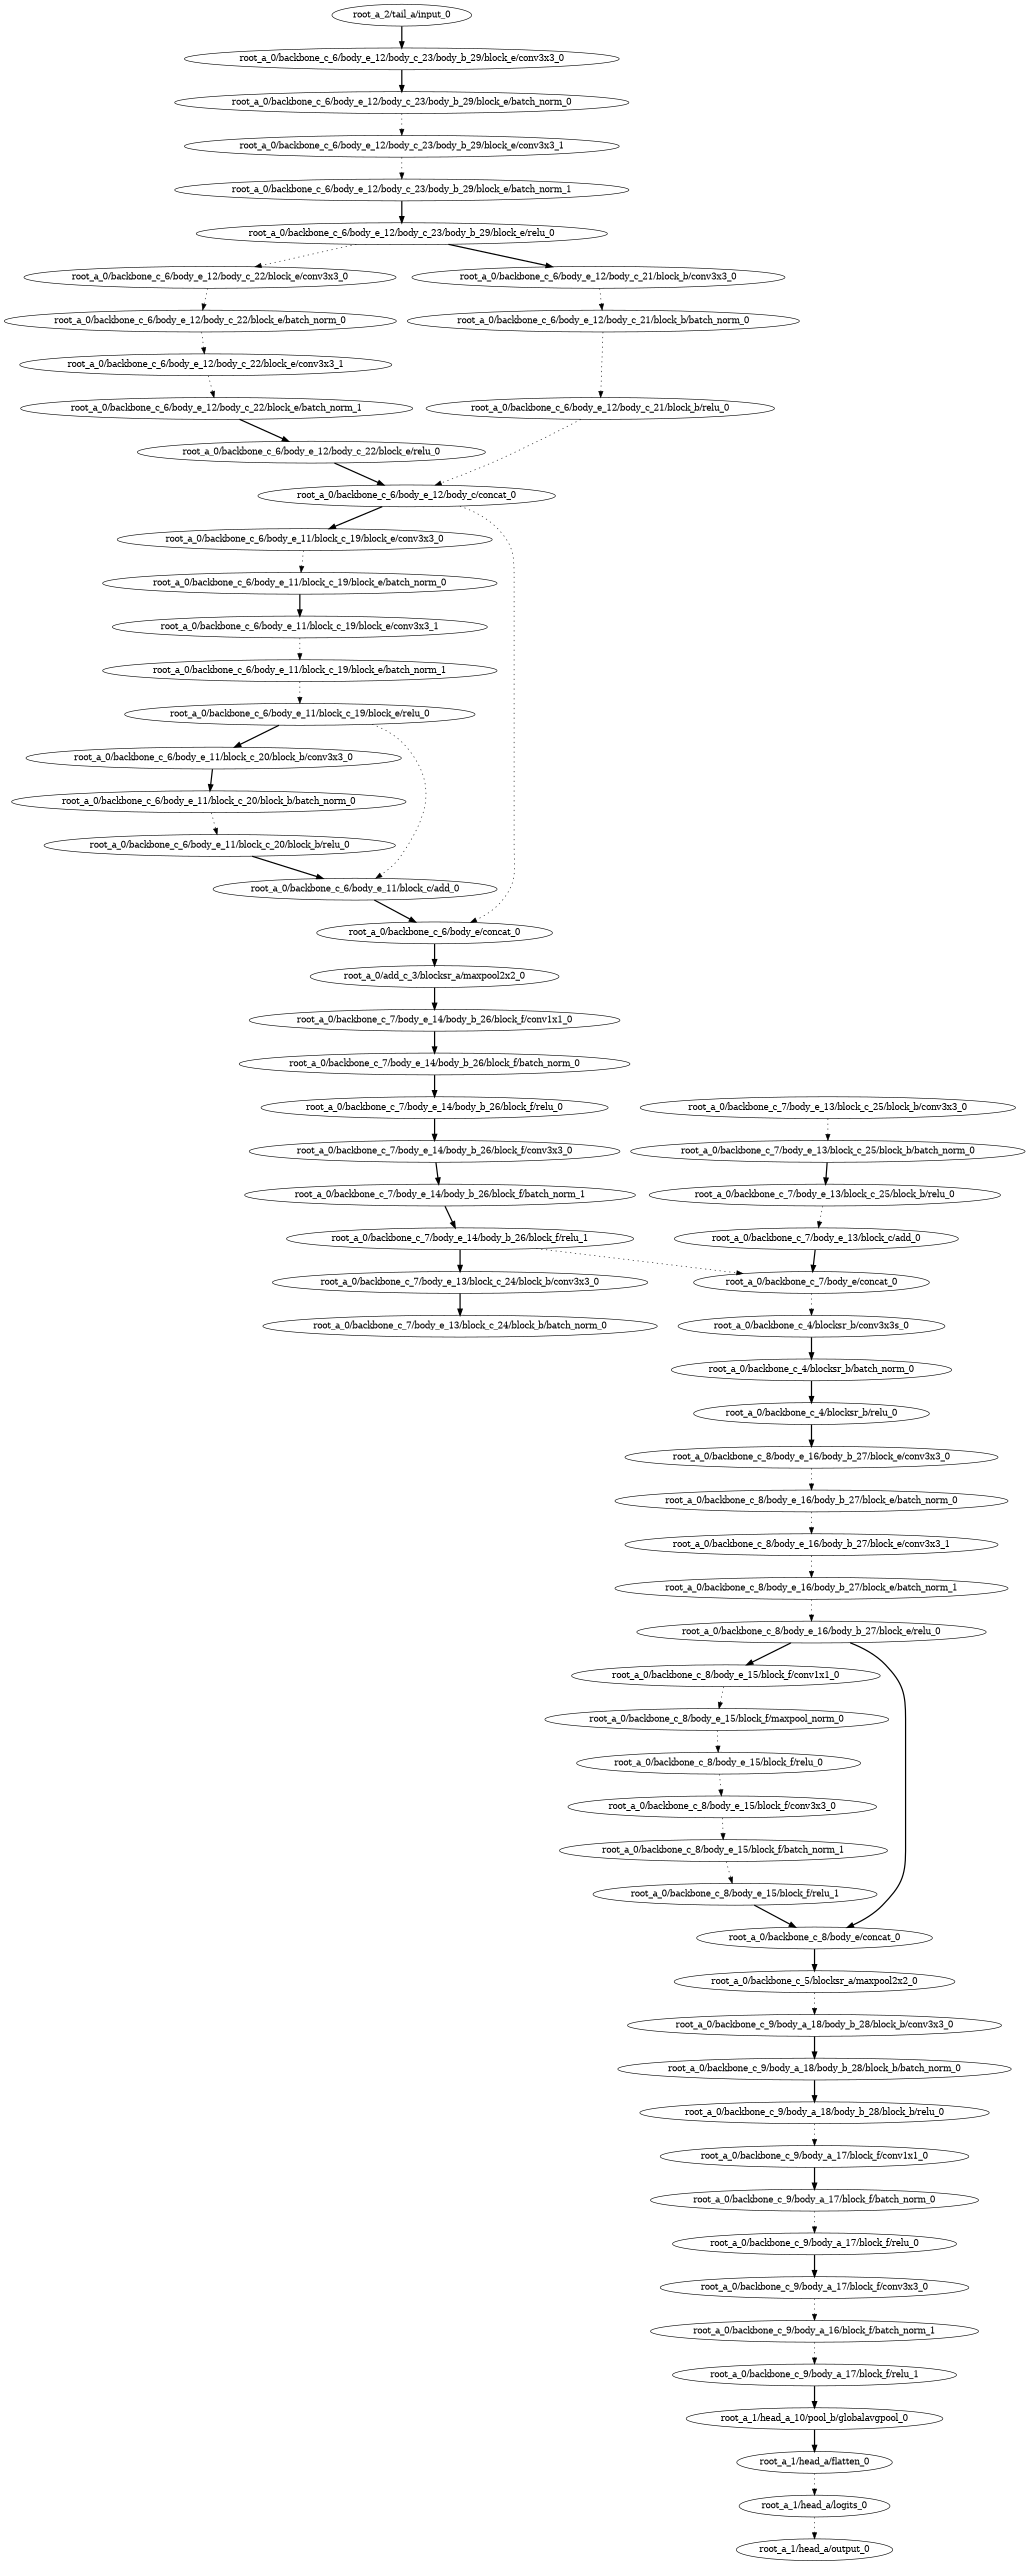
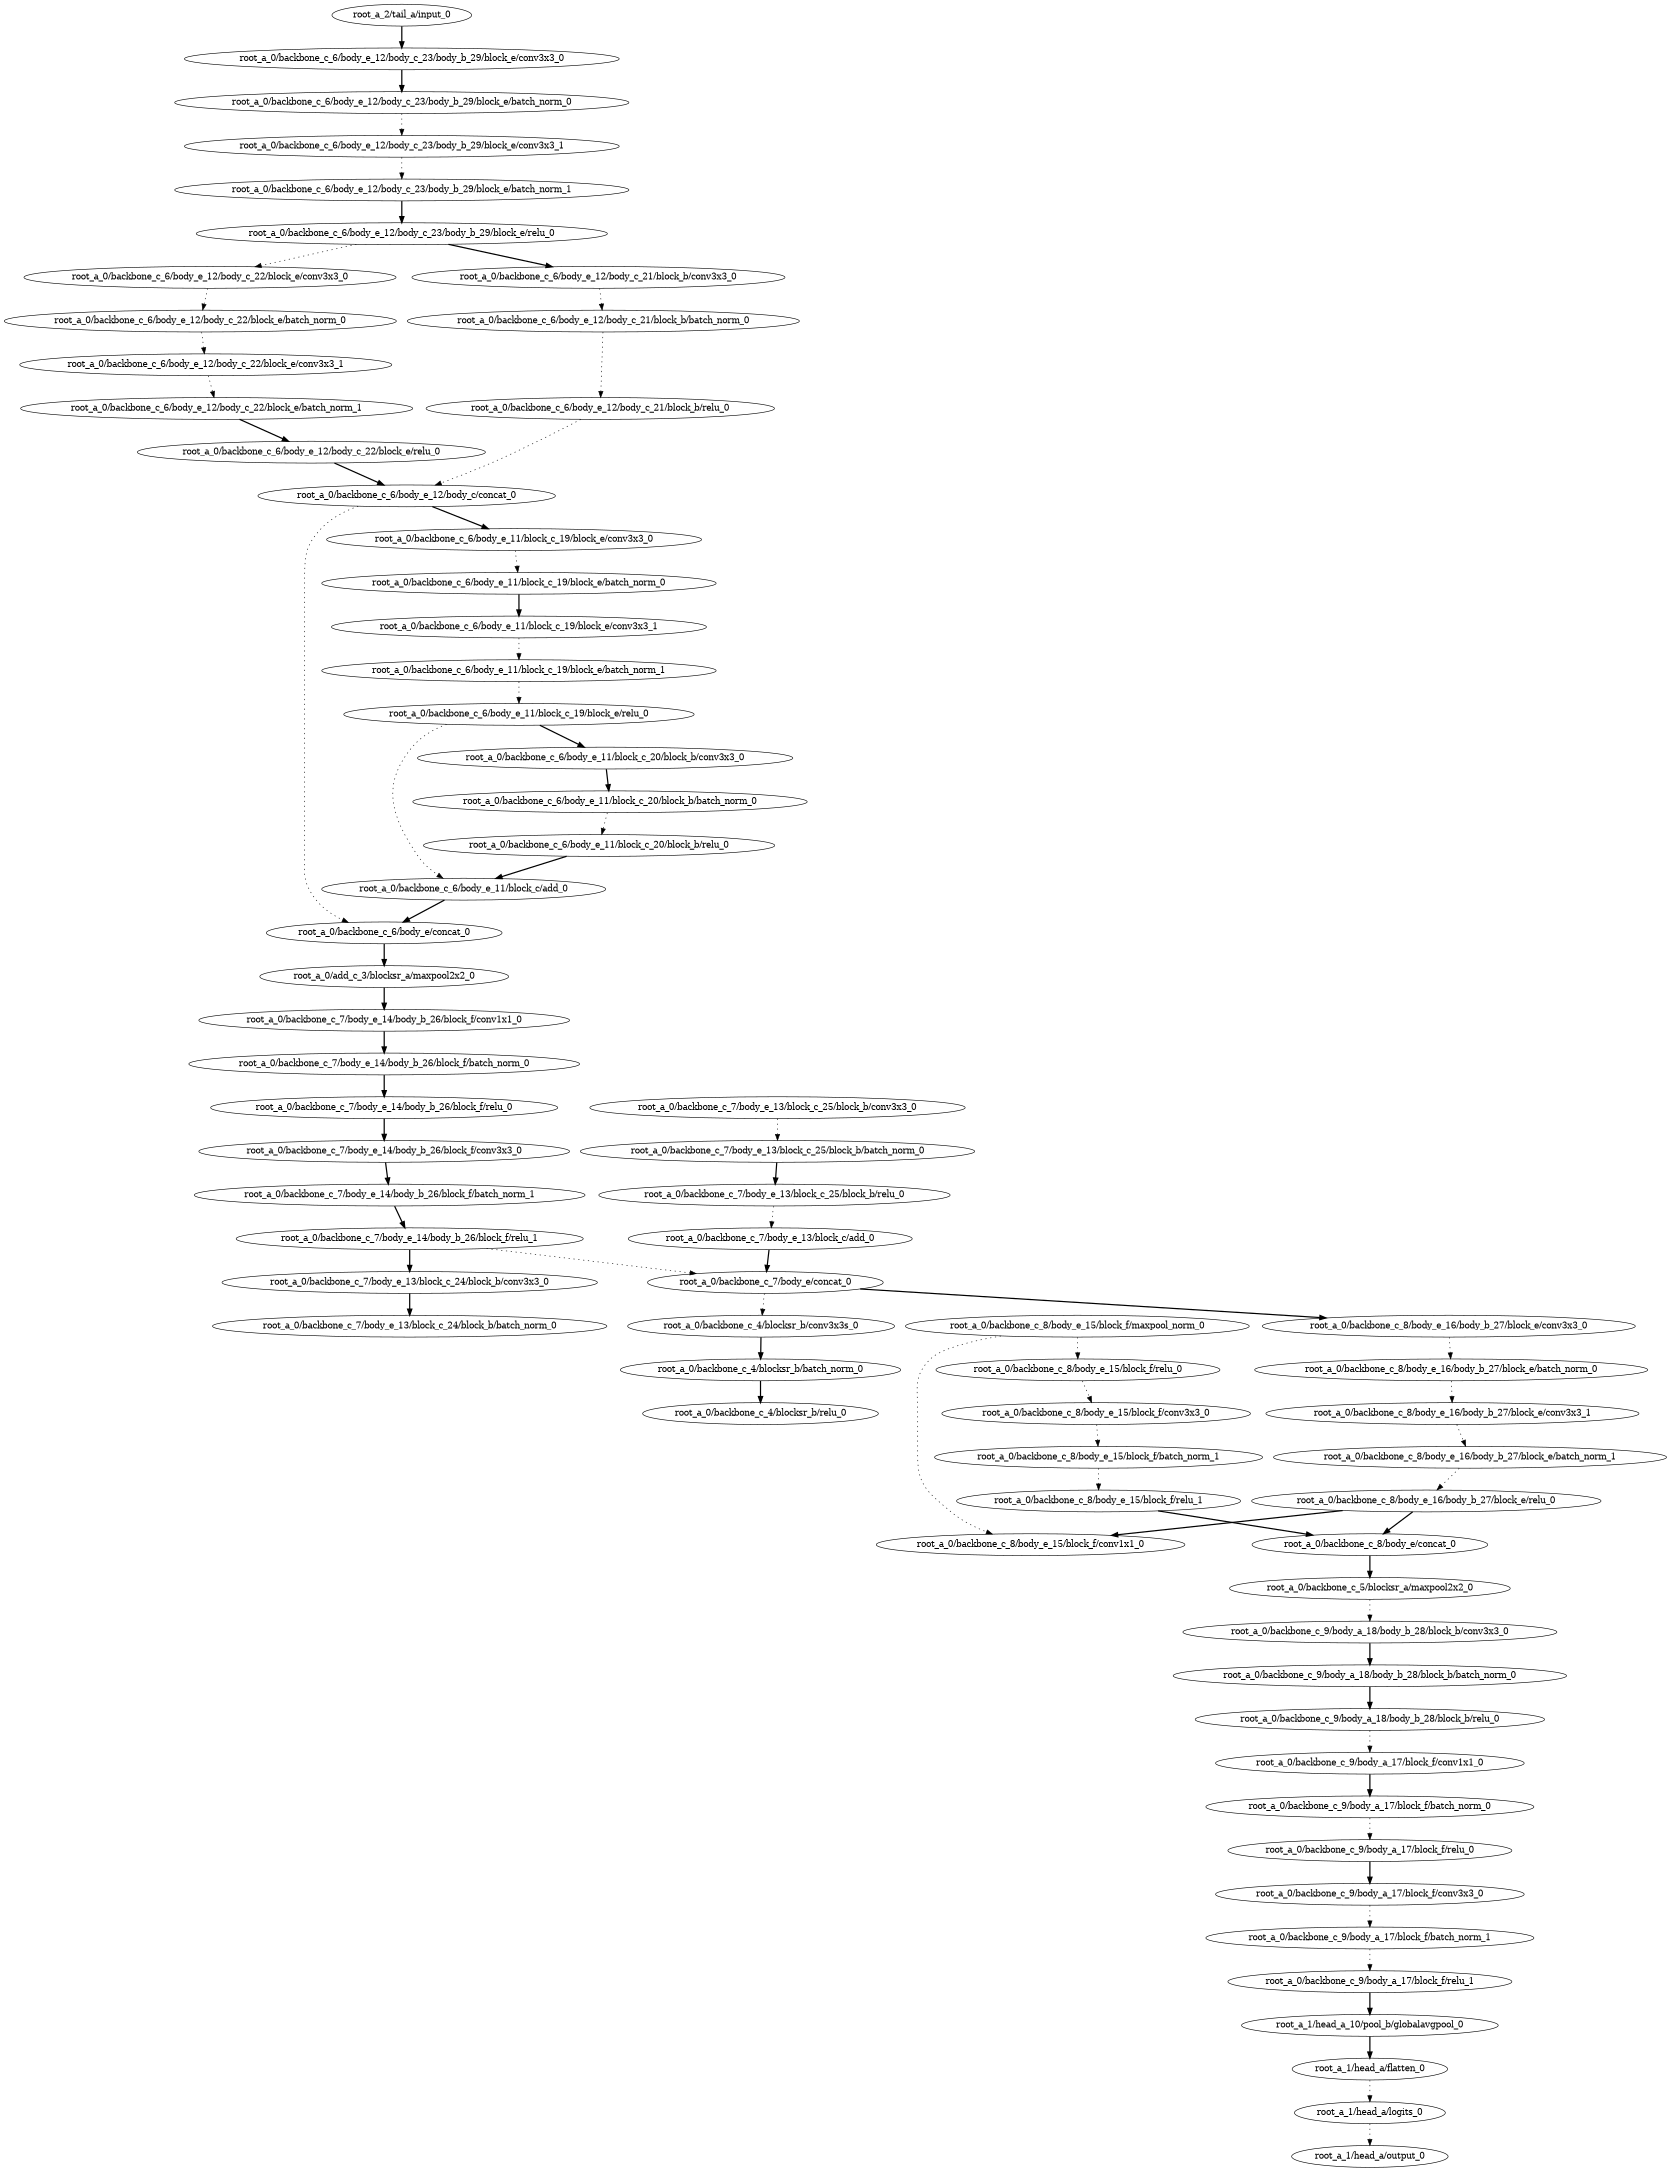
edge "root_a_0/backbone_c_4/blocksr_b/relu_0" -> "root_a_0/backbone_c_8/body_e_16/body_b_27/block_e/conv3x3_0": now "root_a_0/backbone_c_7/body_e/concat_0" -> "root_a_0/backbone_c_8/body_e_16/body_b_27/block_e/conv3x3_0"
edge "root_a_0/backbone_c_8/body_e_15/block_f/conv1x1_0" -> "root_a_0/backbone_c_8/body_e_15/block_f/maxpool_norm_0": reversed
node "root_a_0/backbone_c_9/body_a_16/block_f/batch_norm_1": label "root_a_0/backbone_c_9/body_a_16/block_f/batch_norm_1" -> "root_a_0/backbone_c_9/body_a_17/block_f/batch_norm_1"
